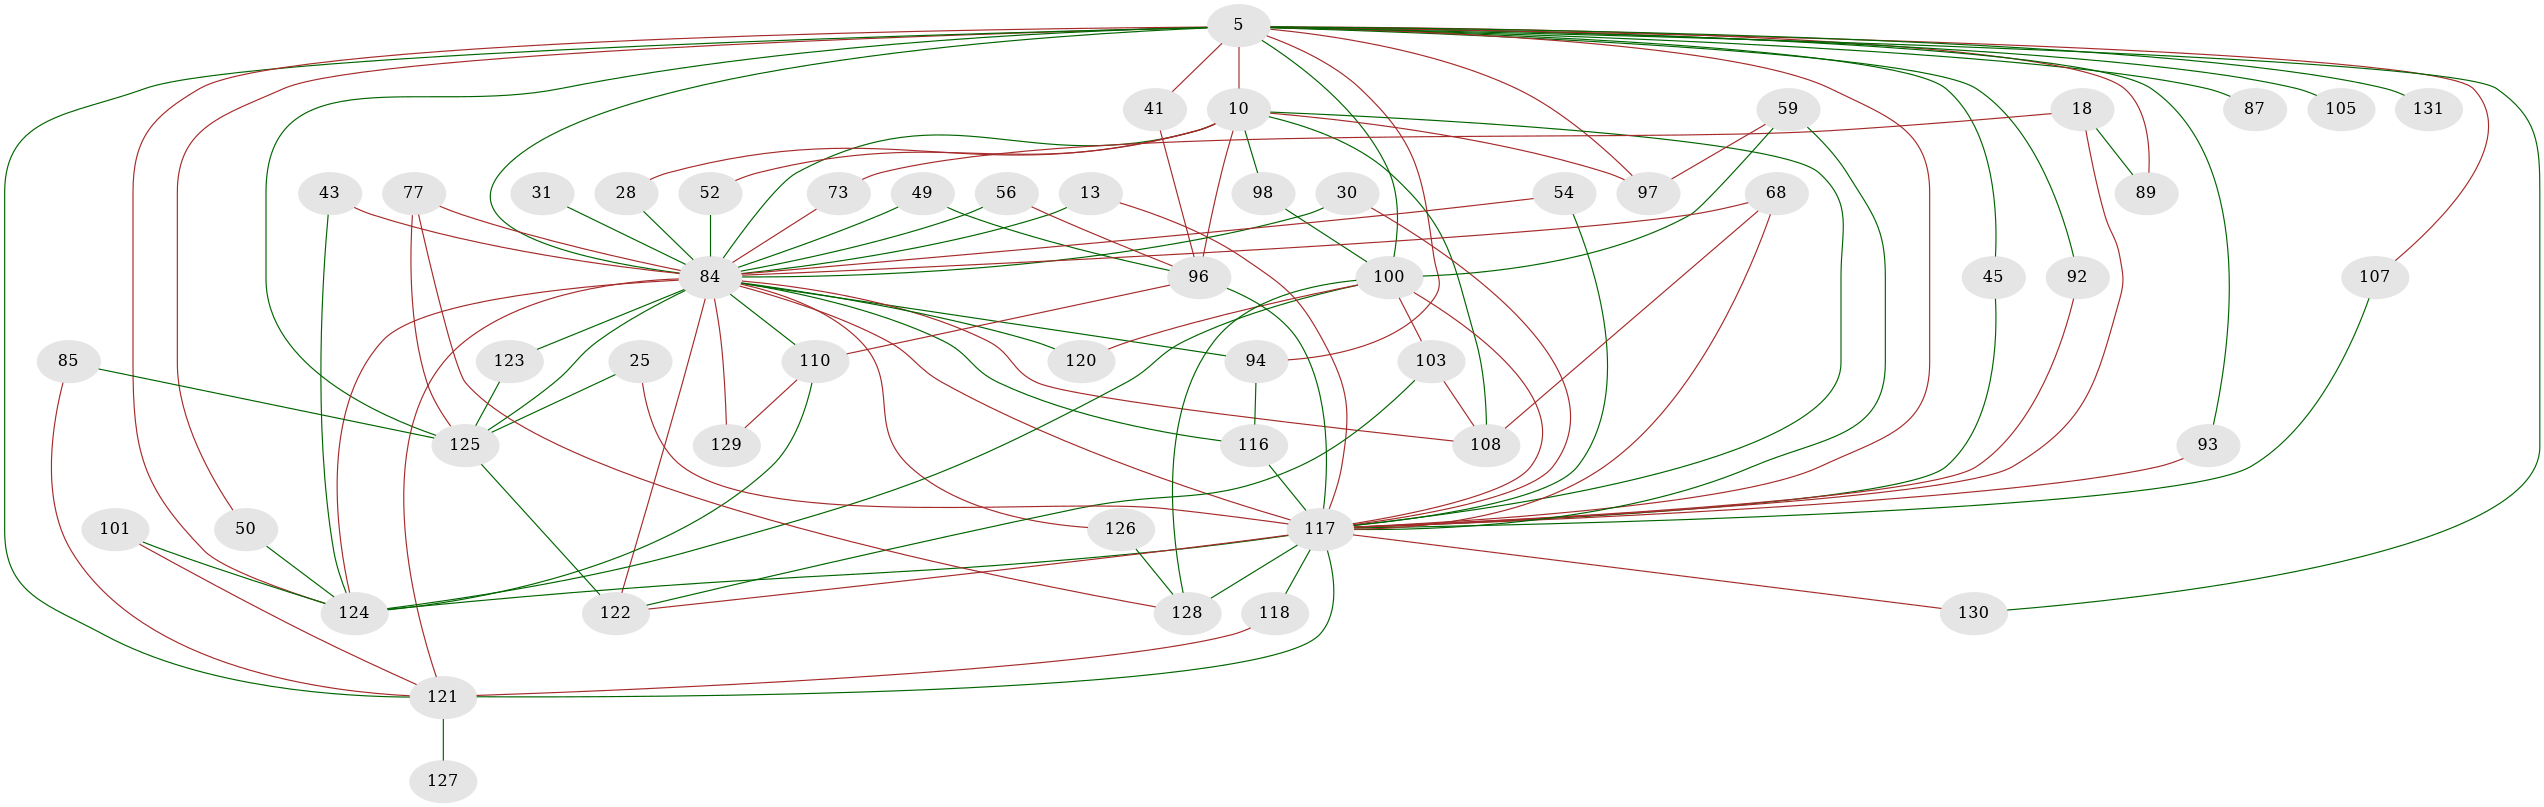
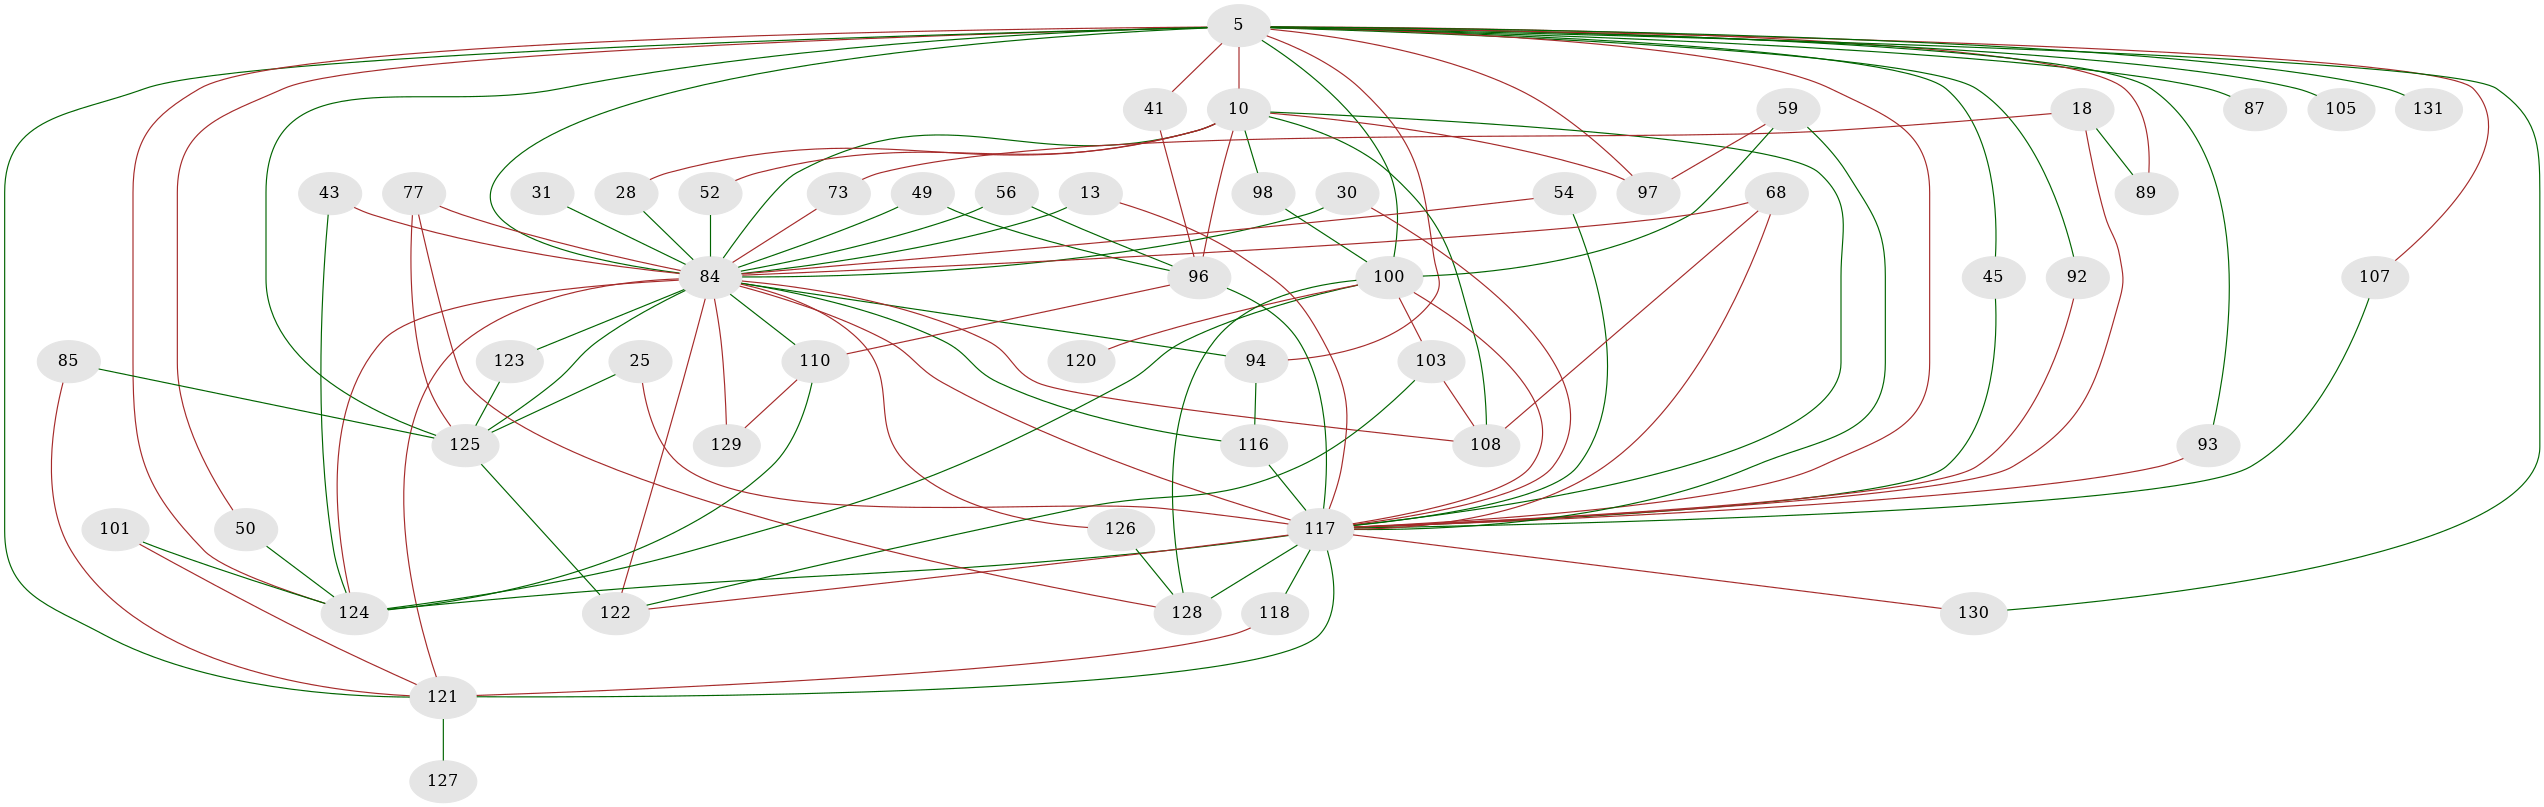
edge "56" -- "96": color brown -> darkgreen
edge "84" -- "120": removed
